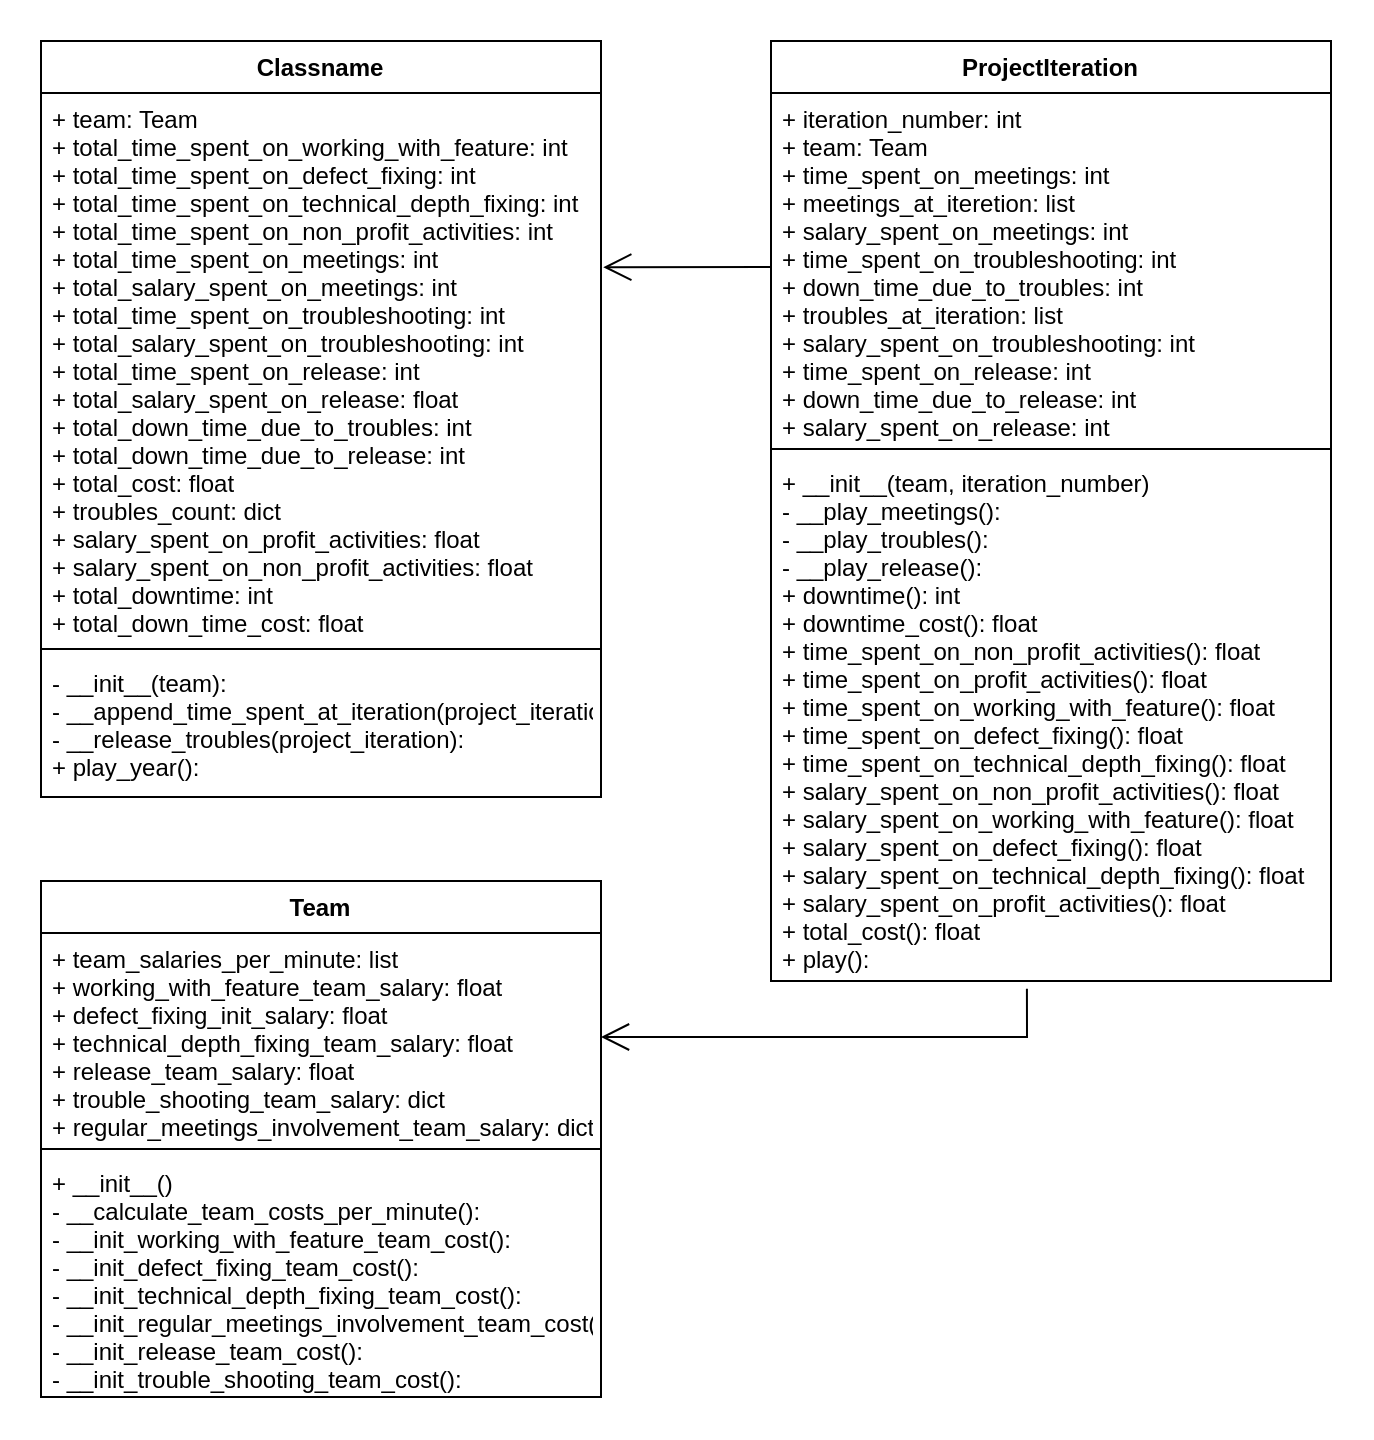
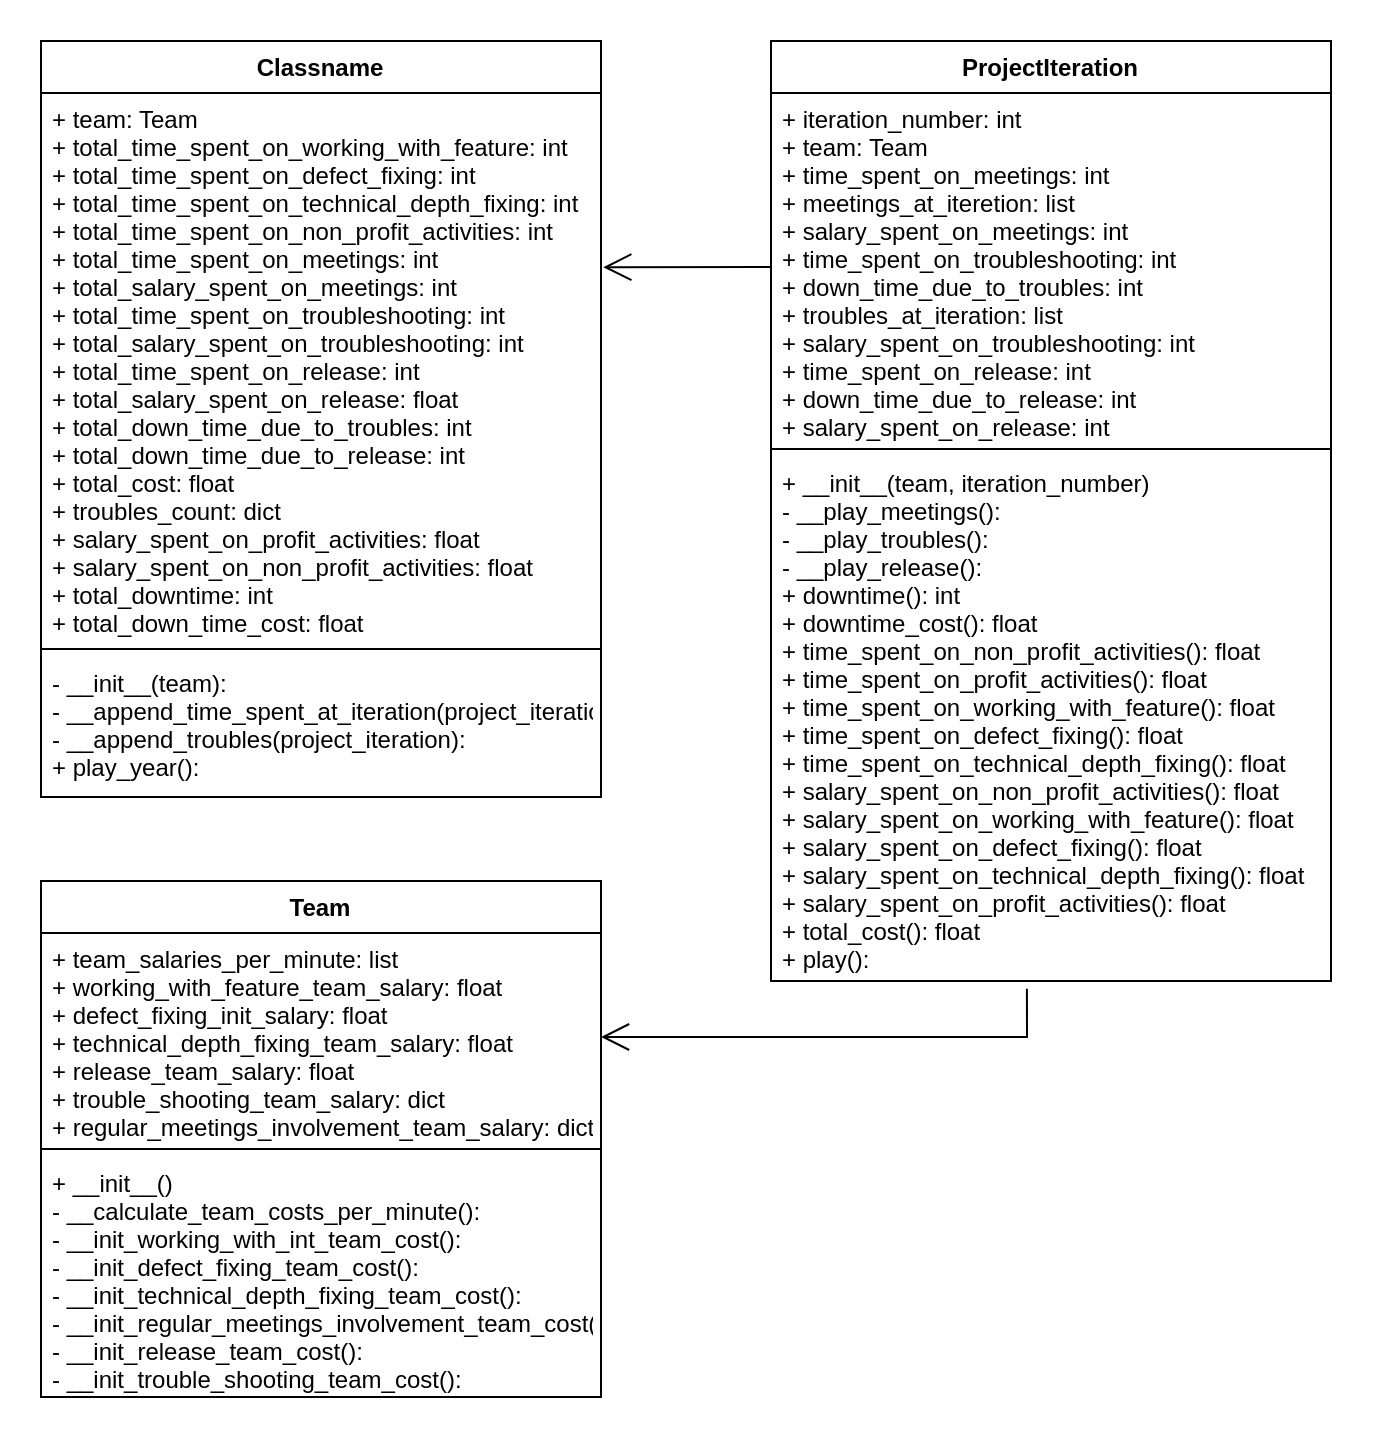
node "- __init__(team): - __append_time_spent_at_iteration(project_iteration) - __release_troubles(project_iteration): + play_year():": label "- __init__(team): - __append_time_spent_at_iteration(project_iteration) - __release_troubles(project_iteration): + play_year():" -> "- __init__(team): - __append_time_spent_at_iteration(project_iteration) - __append_troubles(project_iteration): + play_year():"
node "+ __init__() - __calculate_team_costs_per_minute(): - __init_working_with_feature_team_cost(): - __init_defect_fixing_team_cost(): - __init_technical_depth_fixing_team_cost(): - __init_regular_meetings_involvement_team_cost(): - __init_release_team_cost(): - __init_trouble_shooting_team_cost():": label "+ __init__() - __calculate_team_costs_per_minute(): - __init_working_with_feature_team_cost(): - __init_defect_fixing_team_cost(): - __init_technical_depth_fixing_team_cost(): - __init_regular_meetings_involvement_team_cost(): - __init_release_team_cost(): - __init_trouble_shooting_team_cost():" -> "+ __init__() - __calculate_team_costs_per_minute(): - __init_working_with_int_team_cost(): - __init_defect_fixing_team_cost(): - __init_technical_depth_fixing_team_cost(): - __init_regular_meetings_involvement_team_cost(): - __init_release_team_cost(): - __init_trouble_shooting_team_cost():"
